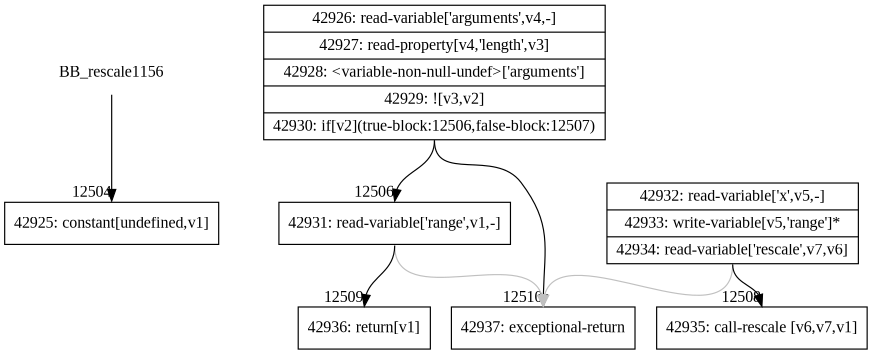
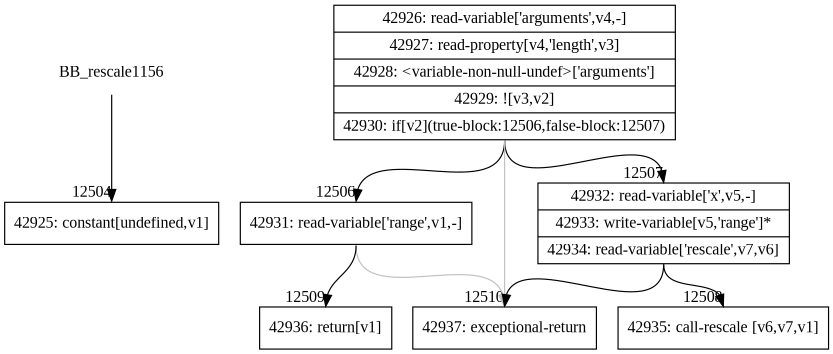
edge "42926: read-variable['arguments',v4,-]" -> "42932: read-variable['x',v5,-]": added
edge "42926: read-variable['arguments',v4,-]" -> "42937: exceptional-return": color black -> gray
edge "42932: read-variable['x',v5,-]" -> "42937: exceptional-return": color gray -> black
